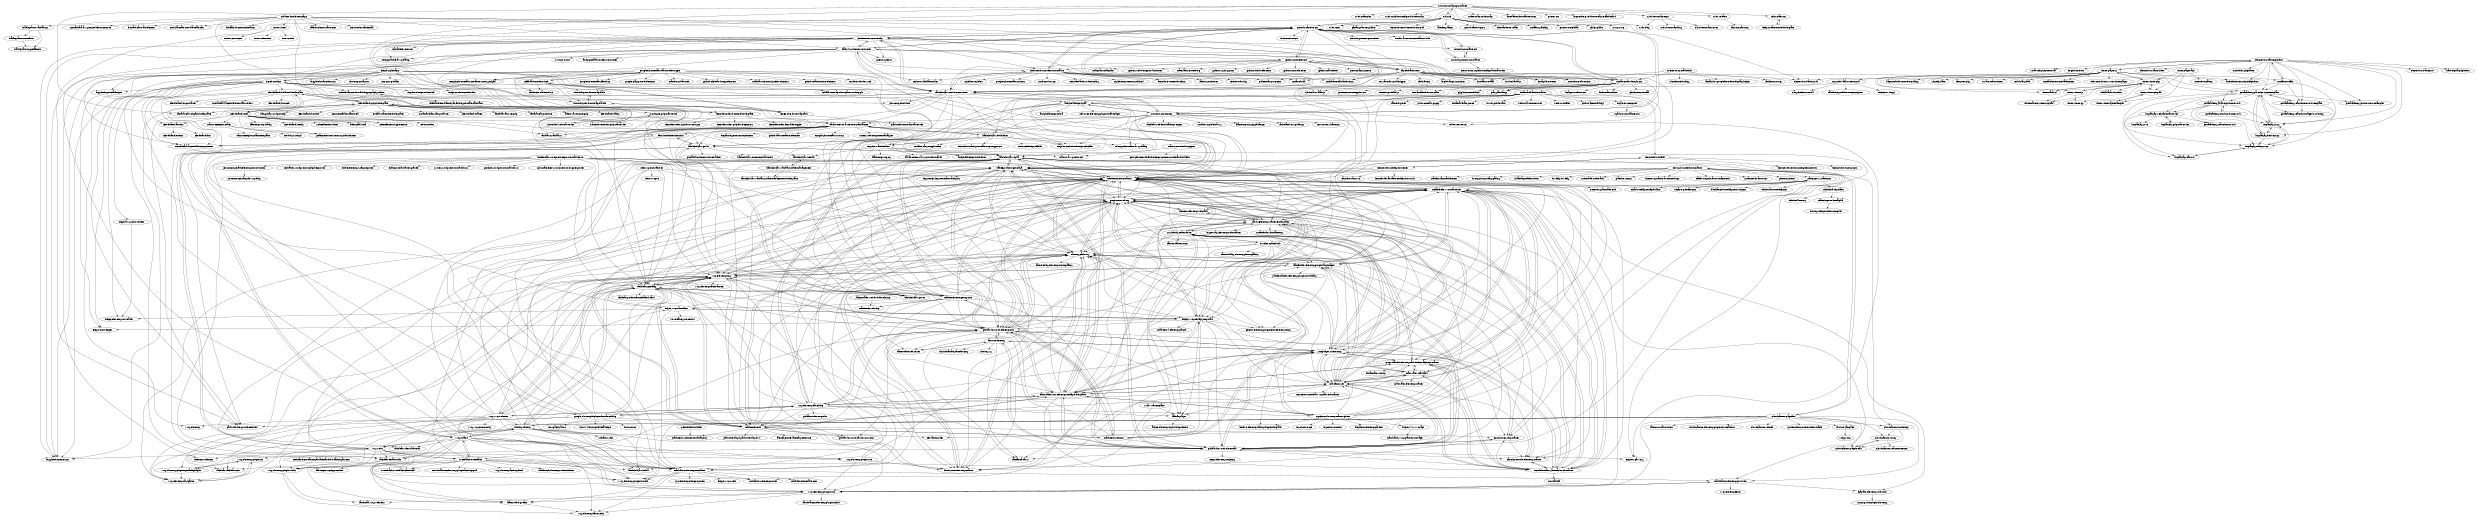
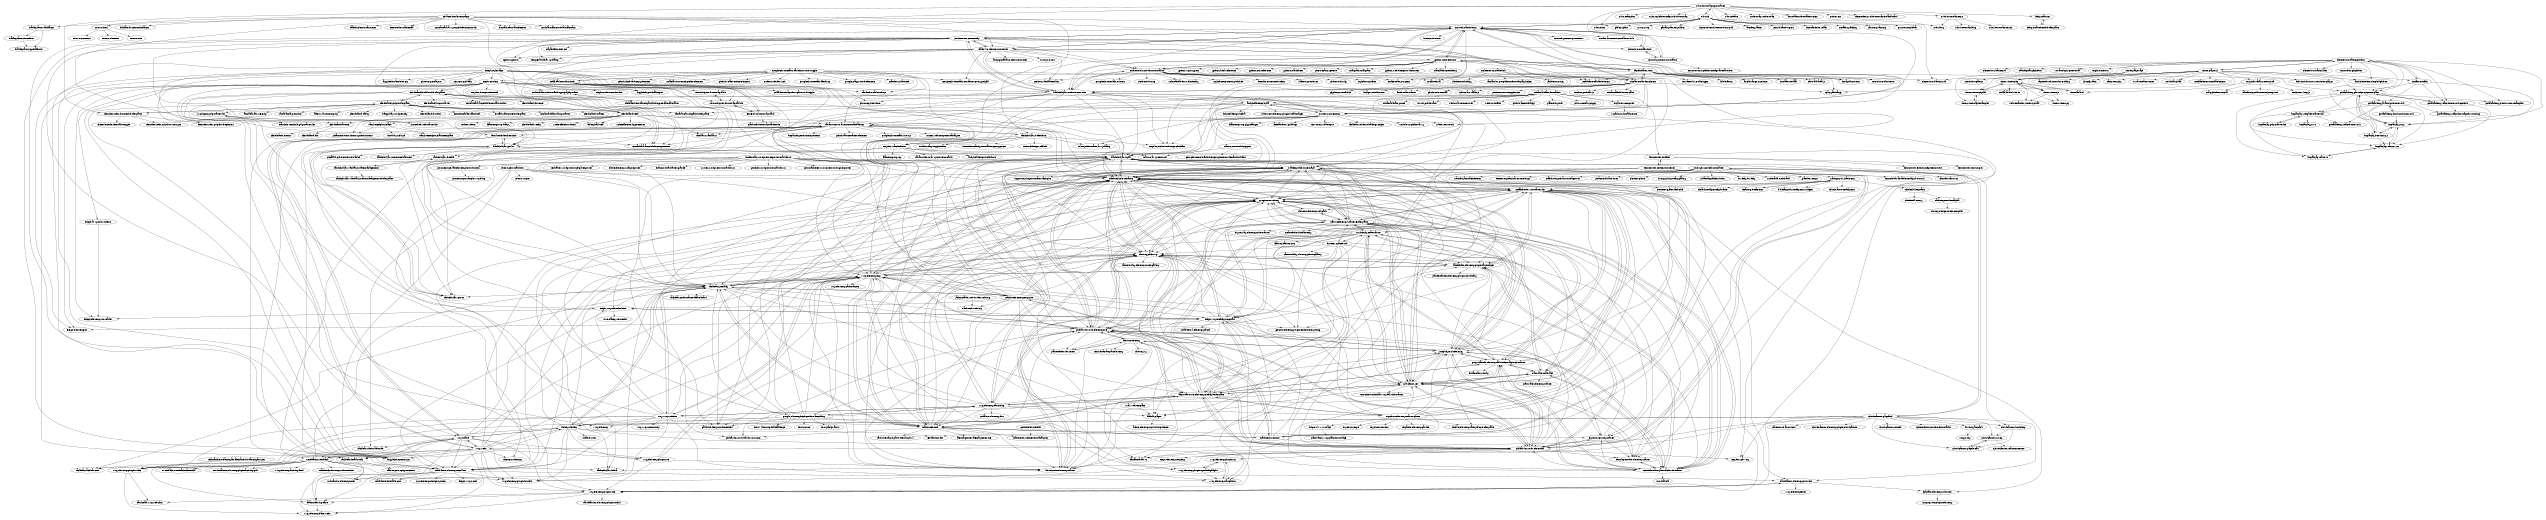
edge "twbs/release" -> "sass-mq/sass-mq": now "twbs/rfs" -> "sass-mq/sass-mq"
node "GoogleChromeLabs/dark-mode-toggle": label "GoogleChromeLabs/dark-mode-toggle" -> "GoogleChromeLabs/dark-instructor-toggle"
node "luruke/barba.js": label "luruke/barba.js" -> "natural/barba.js"
node "goitacademy/react-homework-template": label "goitacademy/react-homework-template" -> "goitacademy/react-homework-spectre"
node "5t3ph/11ty-sass-dbox": label "5t3ph/11ty-sass-dbox" -> "5t3ph/11ty-sass-skeleton"
edge "11ty/webc" -> "11ty/is-land": added
